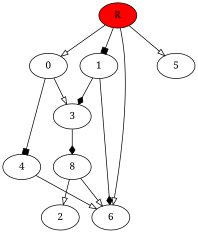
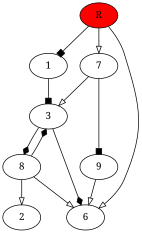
node "0": label "0" -> "7"
node "5": removed
edge "1" -> "3": arrowhead diamond -> box
edge "1" -> "6": now "3" -> "6"
edge "8" -> "3": added
node "4": label "4" -> "9"
